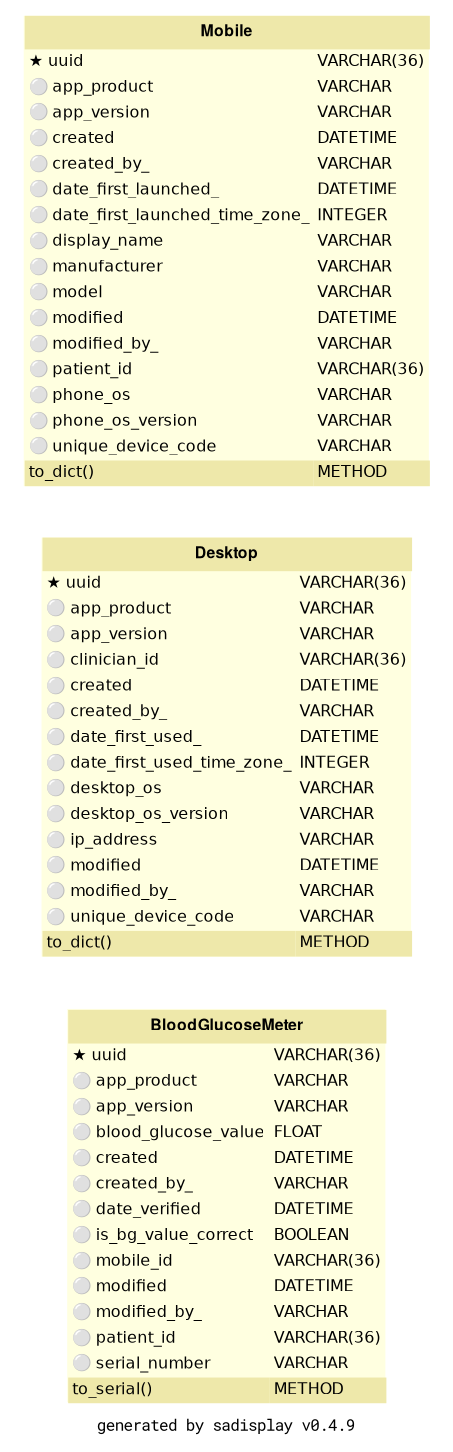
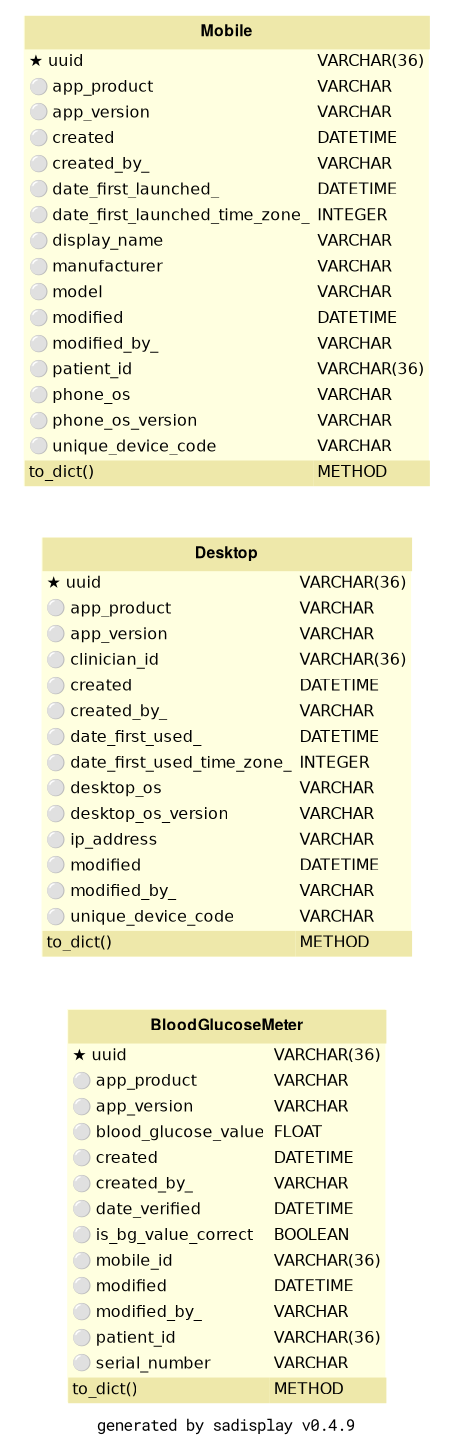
node "BloodGlucoseMeter": text "to_serial()" -> "to_dict()"
